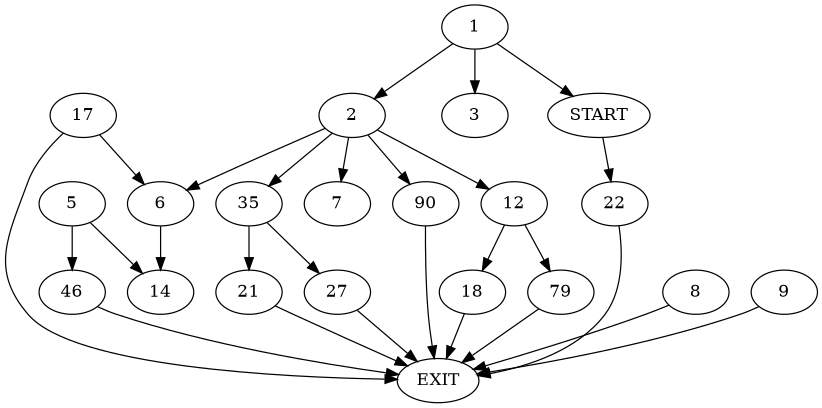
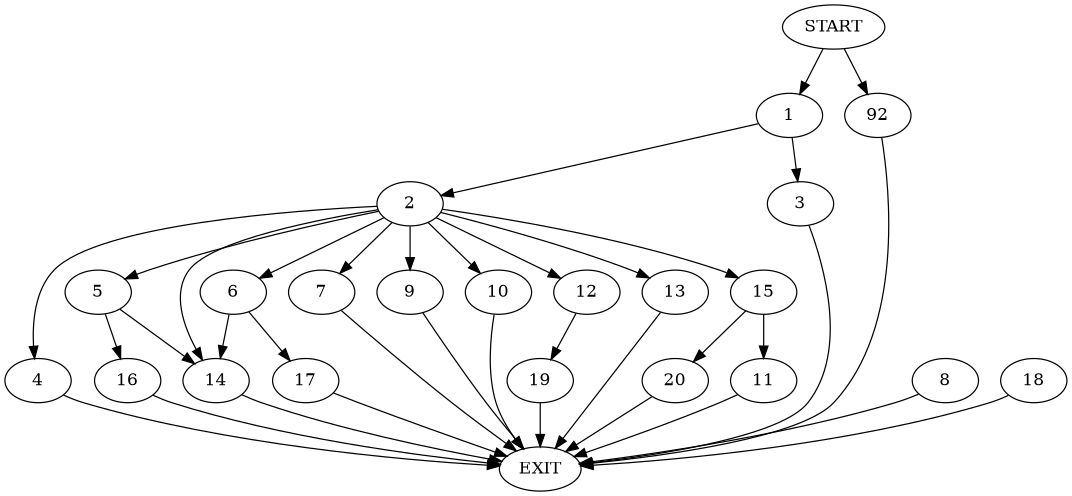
edge "1" -> "START": reversed
edge "17" -> "6": reversed
node "35": label "35" -> "15"
node "90": label "90" -> "10"
node "22": label "22" -> "92"
edge "2" -> "5": added
edge "2" -> "9": added
edge "12" -> "18": removed
edge "2" -> "14": added
node "46": label "46" -> "16"
node "21": label "21" -> "11"
node "27": label "27" -> "20"
node "79": label "79" -> "19"
node "13": added
edge "7" -> "EXIT": added
node "4": added
edge "3" -> "EXIT": added
edge "14" -> "EXIT": added
